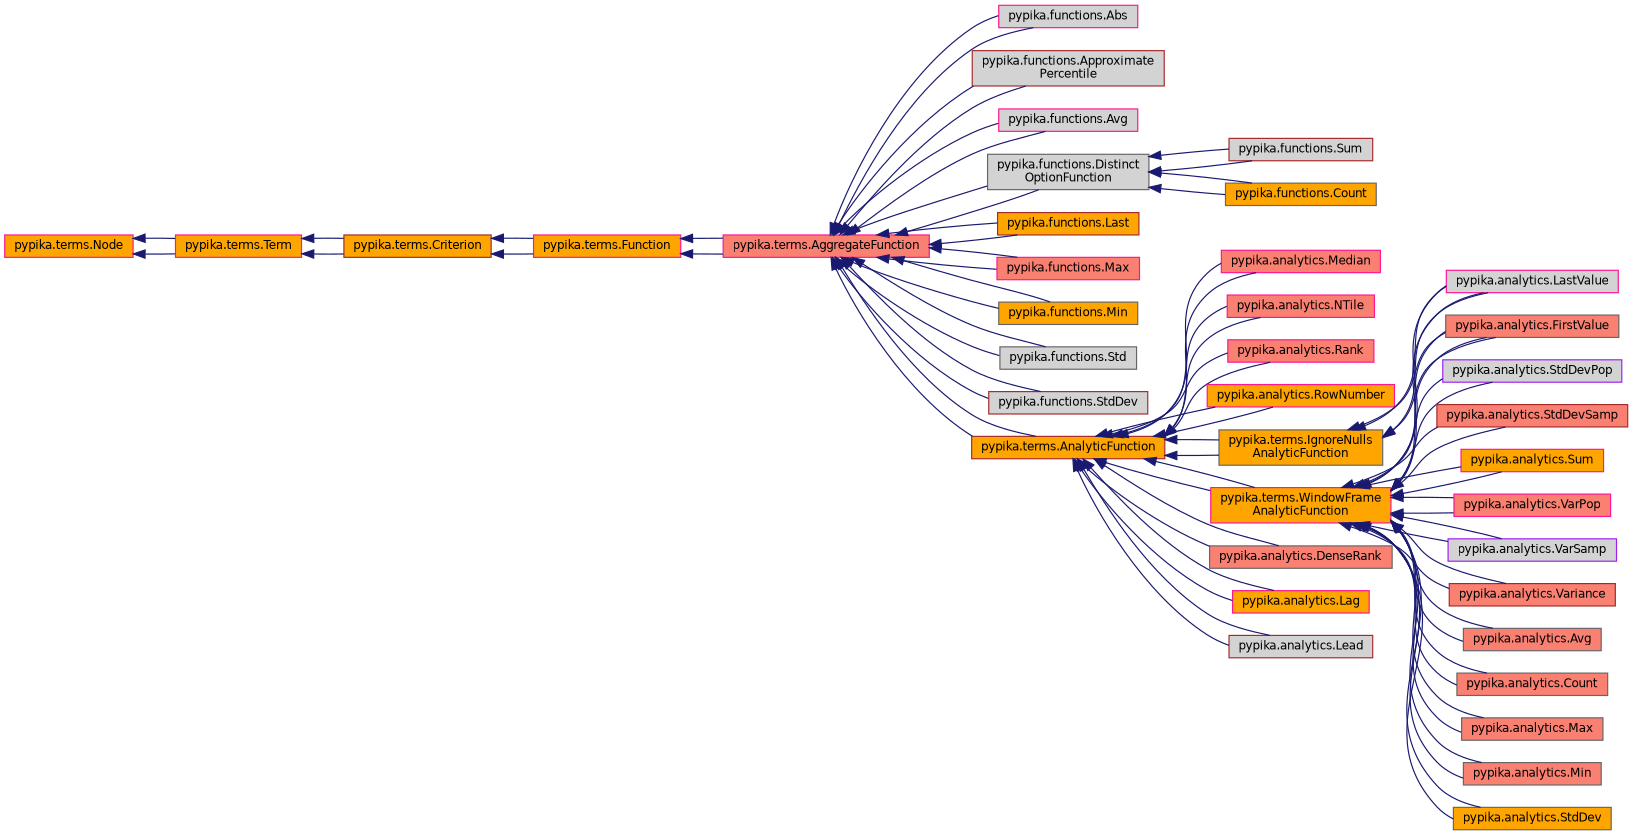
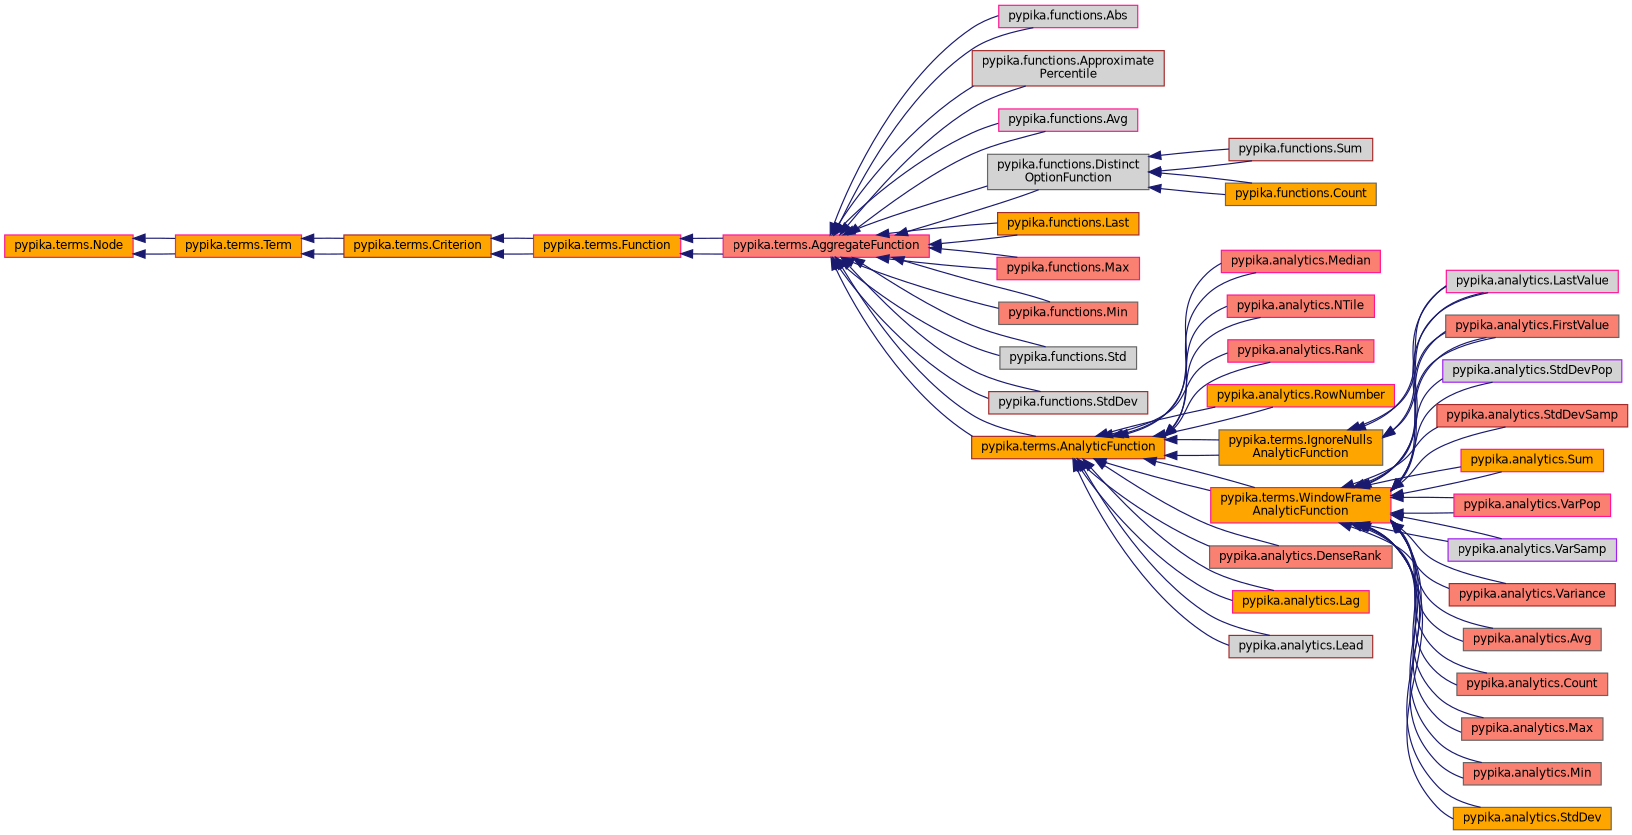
node "pypika.functions.Min": fillcolor orange -> salmon
